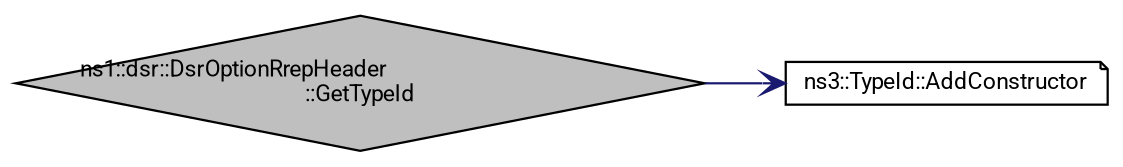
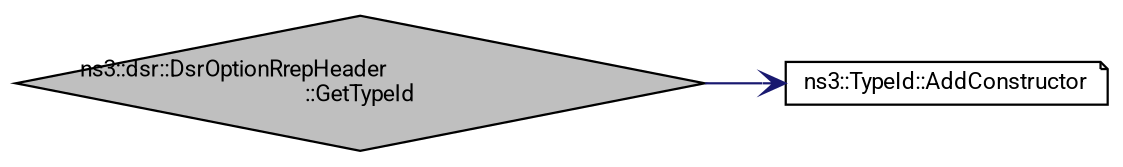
node "ns1::dsr::DsrOptionRrepHeader ::GetTypeId": label "ns1::dsr::DsrOptionRrepHeader ::GetTypeId" -> "ns3::dsr::DsrOptionRrepHeader ::GetTypeId"
